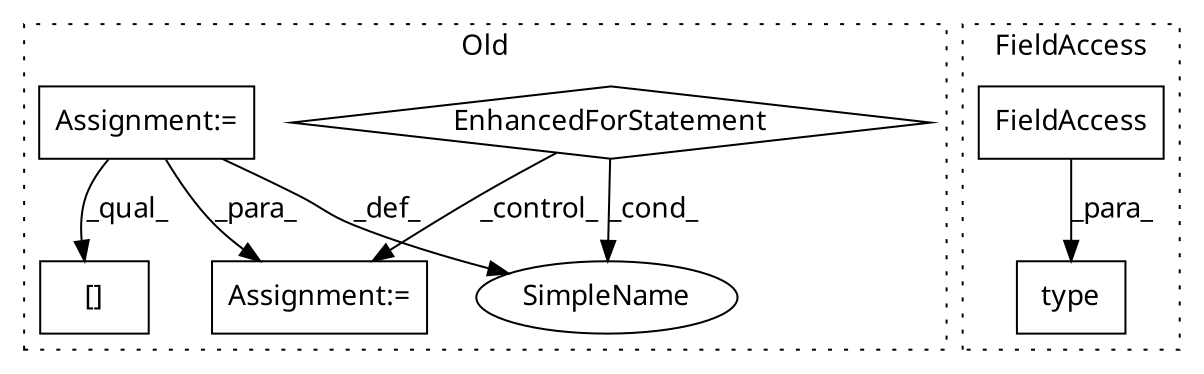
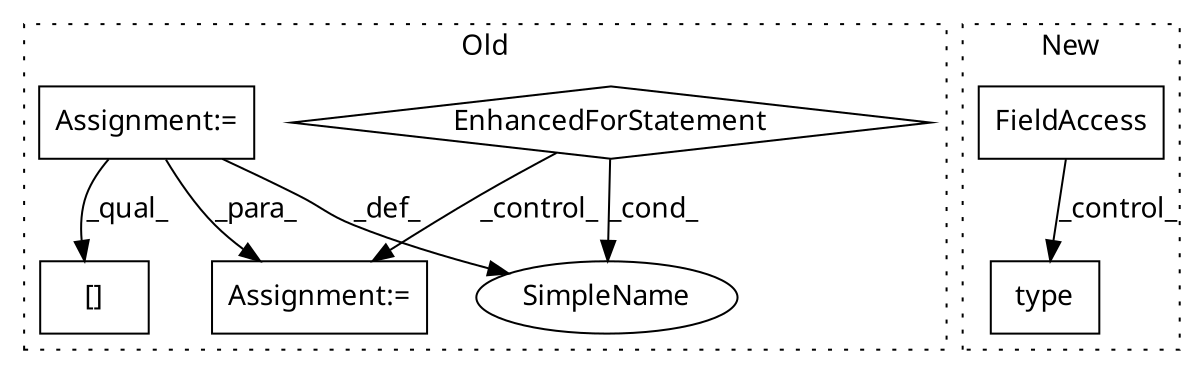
cluster "FieldAccess": label "FieldAccess" -> "New"
edge "FieldAccess" -> "type": label "_para_" -> "_control_"
